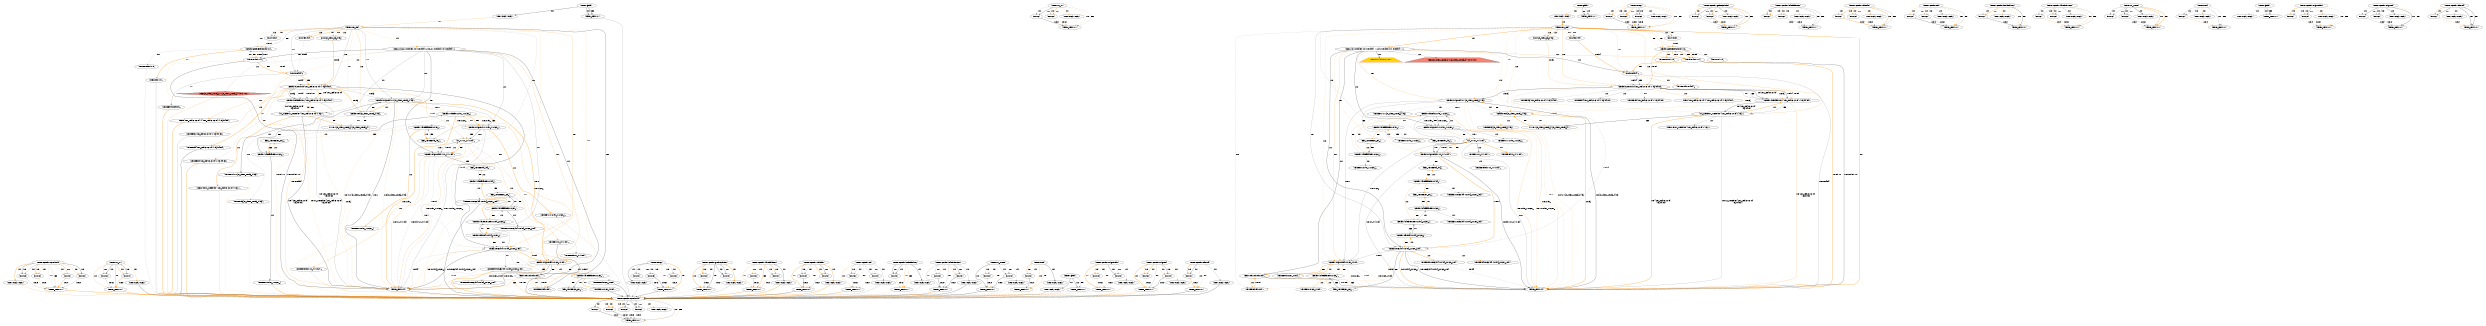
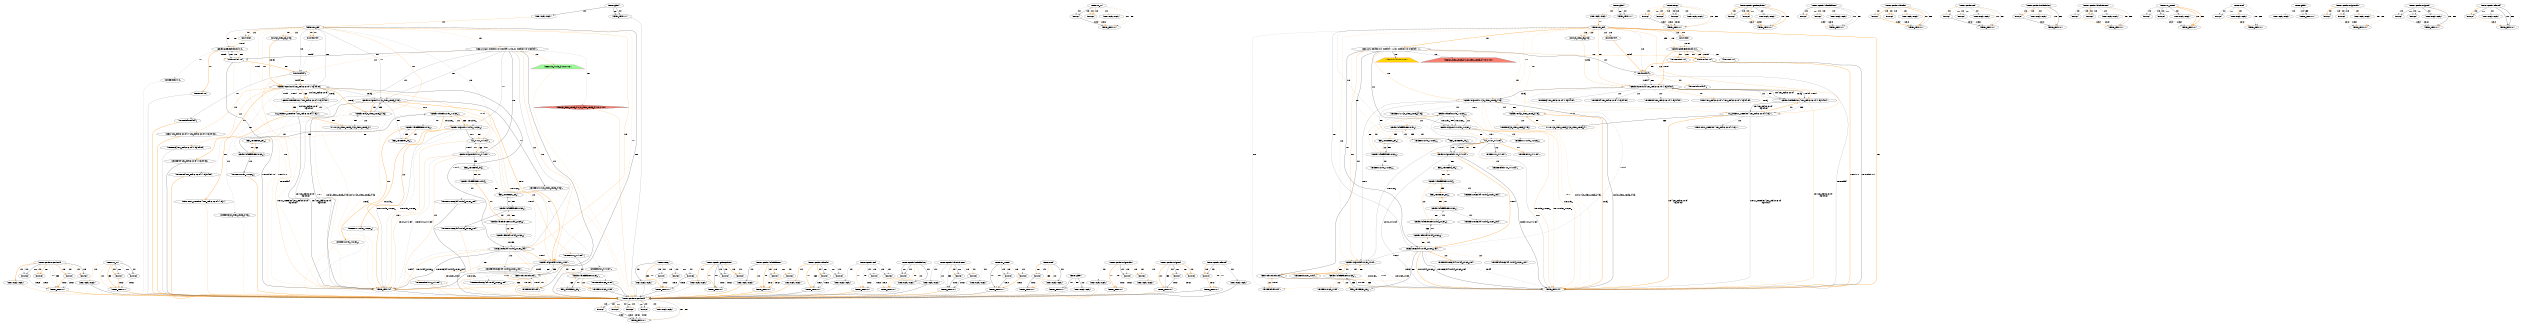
node "<(LOCAL,ssize_t n: ssize_t)<SUB>3</SUB>>": added
